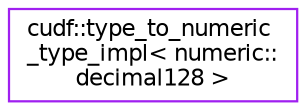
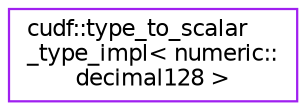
node "cudf::type_to_numeric _type_impl< numeric:: decimal128 >": label "cudf::type_to_numeric _type_impl< numeric:: decimal128 >" -> "cudf::type_to_scalar _type_impl< numeric:: decimal128 >"
